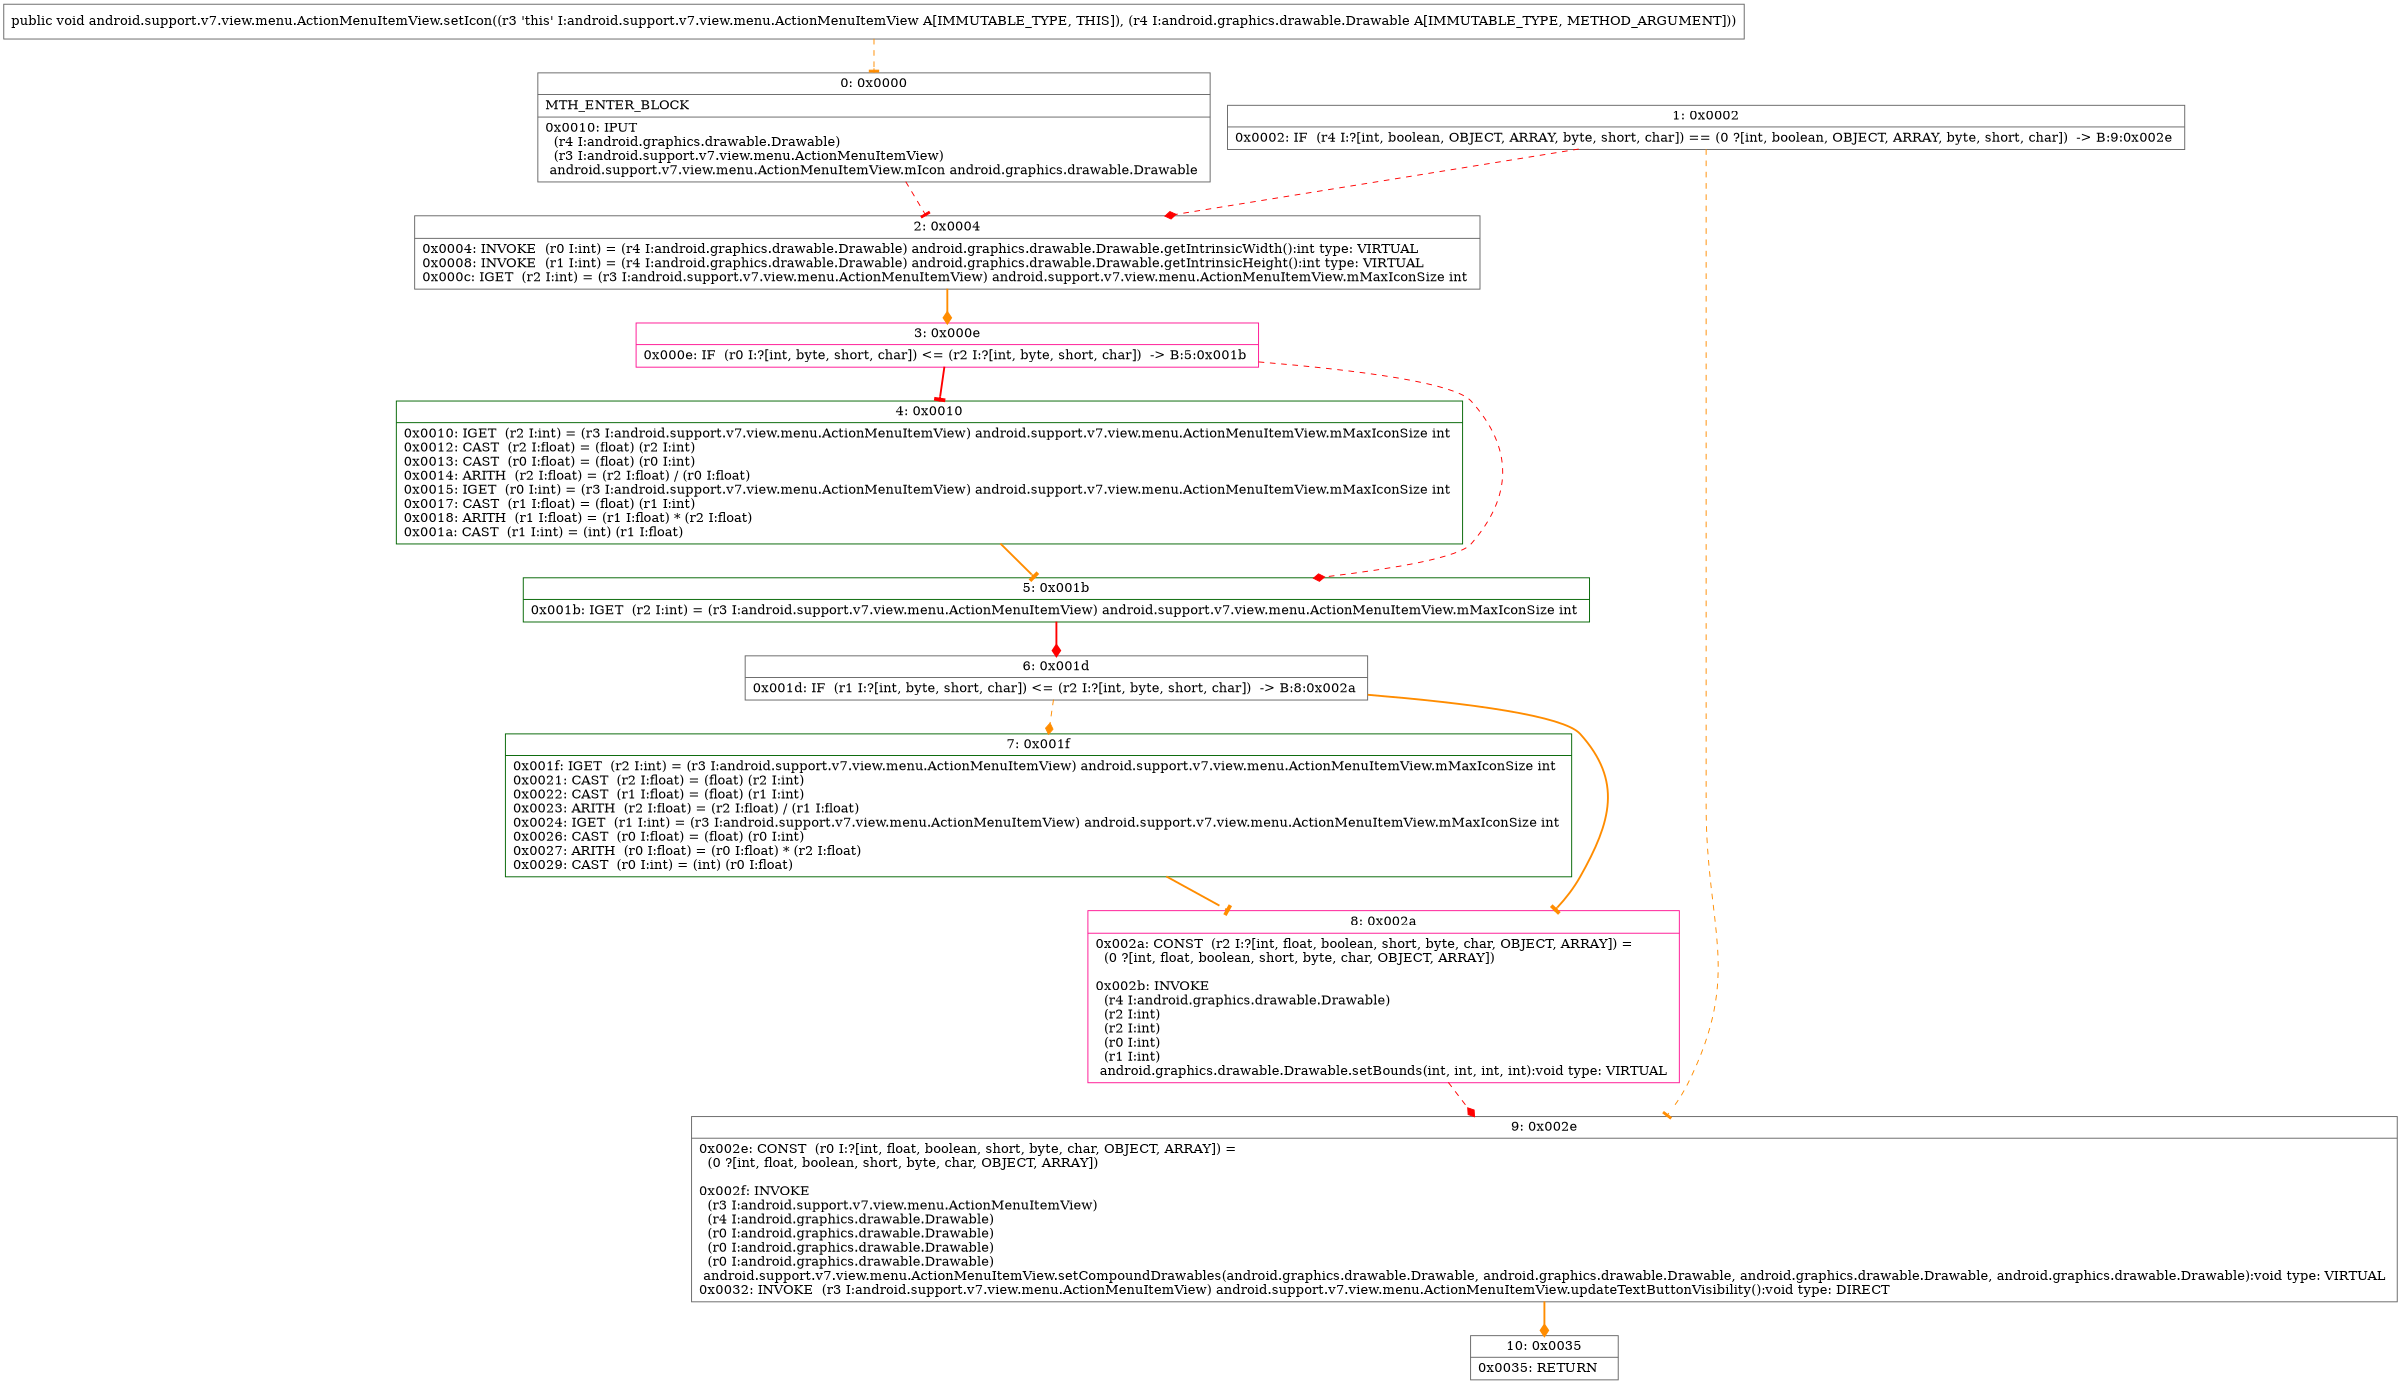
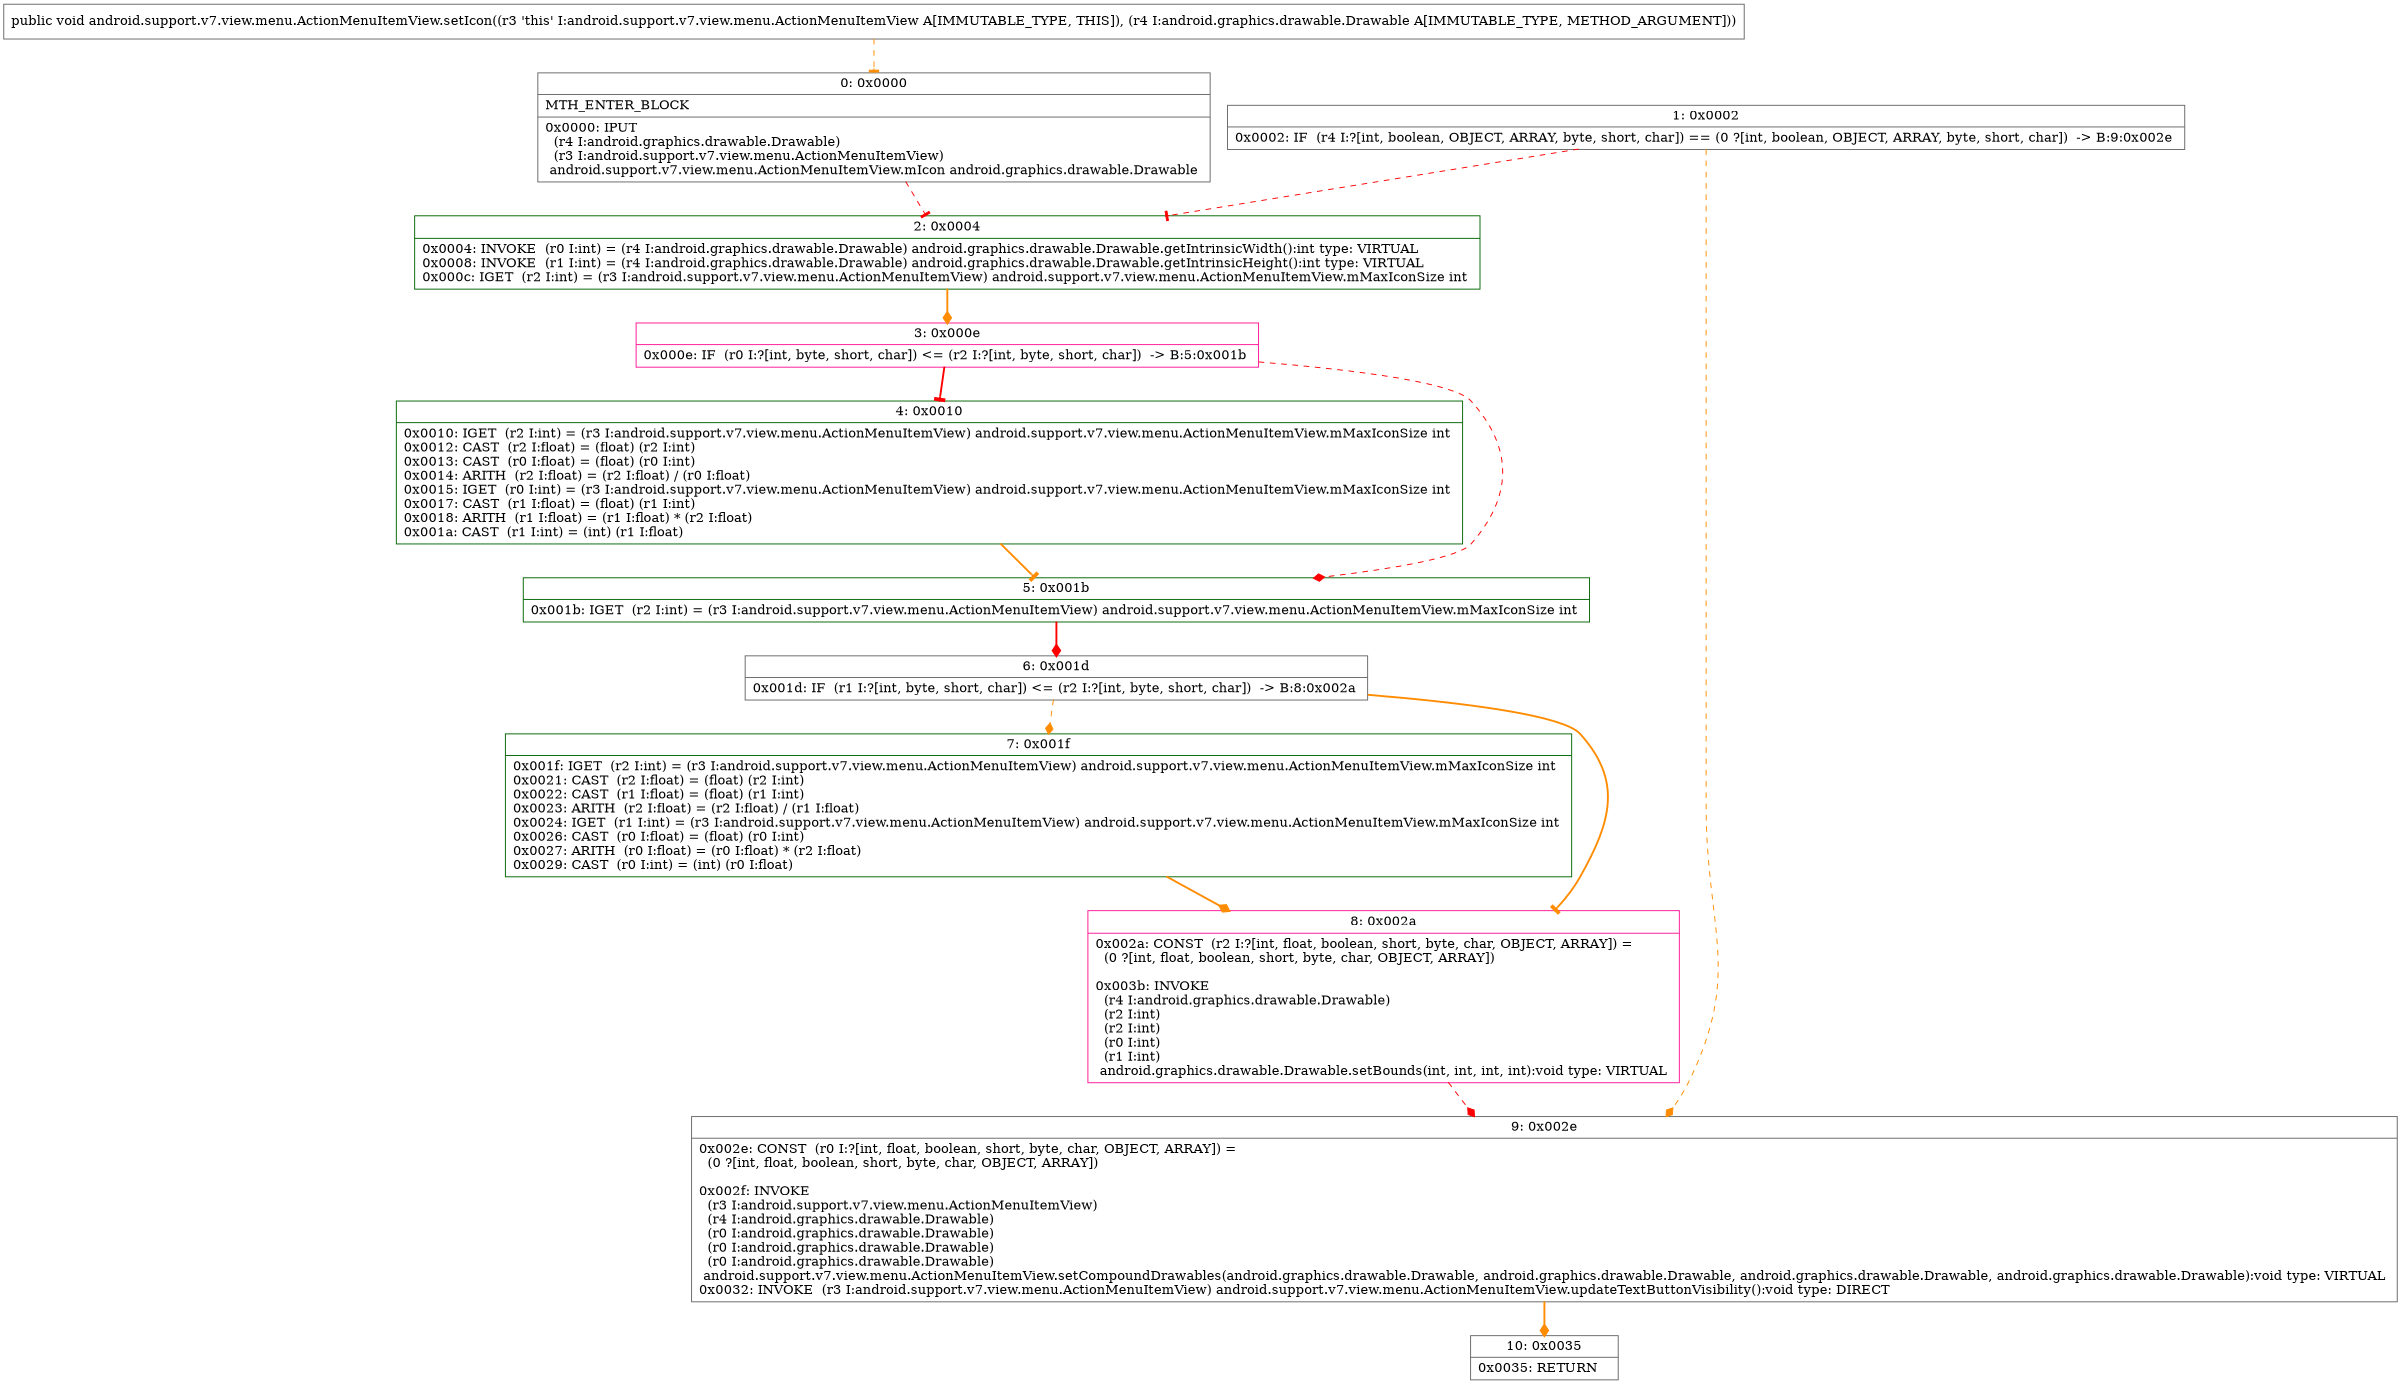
node "0: 0x0000": text "0x0010: IPUT" -> "0x0000: IPUT"
edge "1: 0x0002" -> "2: 0x0004": arrowhead diamond -> tee
node "2: 0x0004": color gray40 -> darkgreen
edge "1: 0x0002" -> "9: 0x002e": arrowhead tee -> diamond
edge "7: 0x001f" -> "8: 0x002a": arrowhead tee -> diamond
node "8: 0x002a": text "0x002b: INVOKE" -> "0x003b: INVOKE"
